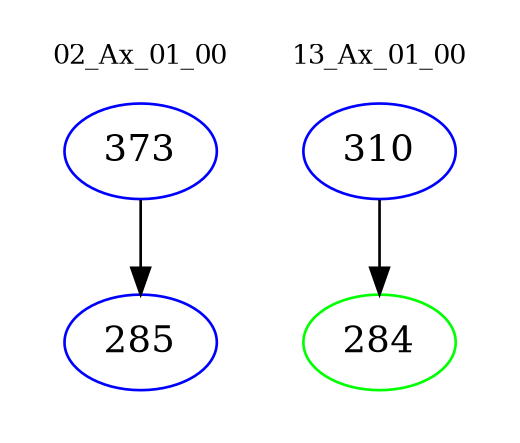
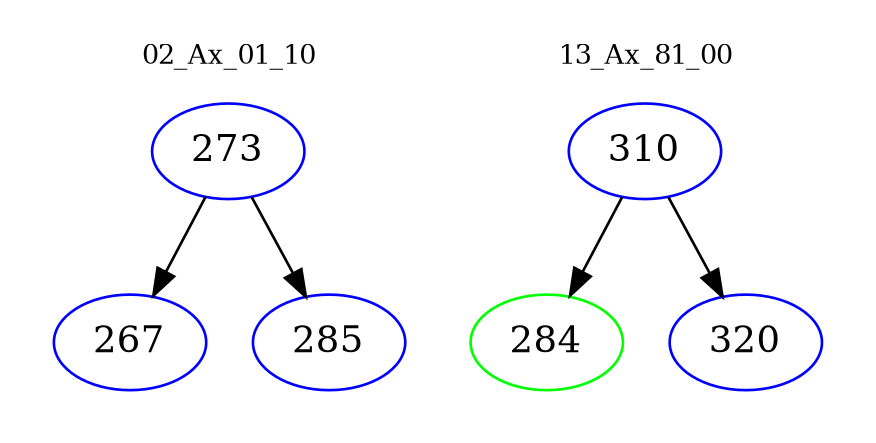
cluster "02_Ax_01_00": label "02_Ax_01_00" -> "02_Ax_01_10"
cluster "13_Ax_01_00": label "13_Ax_01_00" -> "13_Ax_81_00"
node "373": label "373" -> "273"
node "267": added
node "320": added
